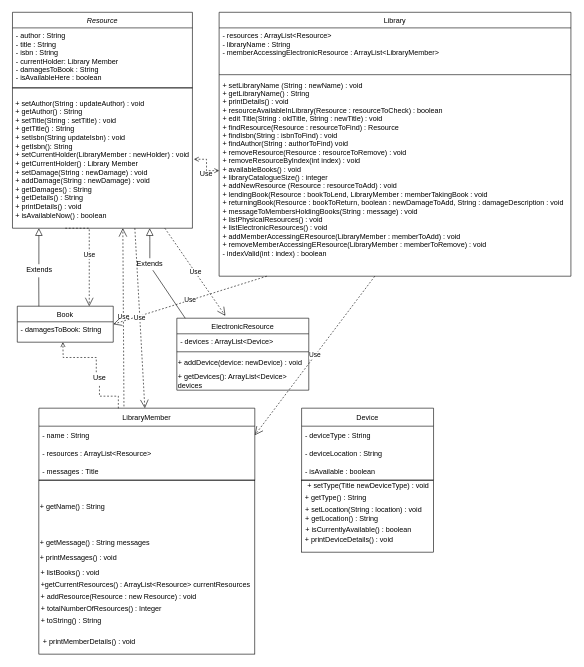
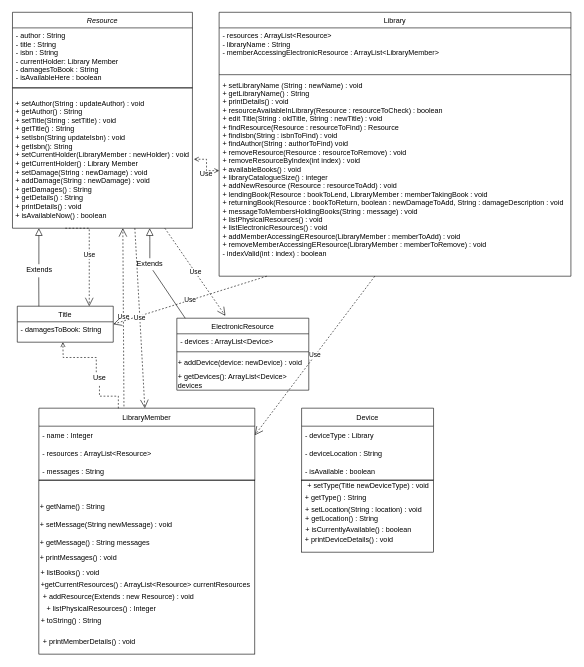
node "Book": label "Book" -> "Title"
node "- name : String": label "- name : String" -> "- name : Integer"
node "- deviceType : String": label "- deviceType : String" -> "- deviceType : Library"
node "- messages : Title": label "- messages : Title" -> "- messages : String"
node "+ setMessage(String newMessage) : void": added
node "+ addResource(Resource : new Resource) : void": label "+ addResource(Resource : new Resource) : void" -> "+ addResource(Extends : new Resource) : void"
node "+ totalNumberOfResources() : Integer": label "+ totalNumberOfResources() : Integer" -> "+ listPhysicalResources() : Integer"
